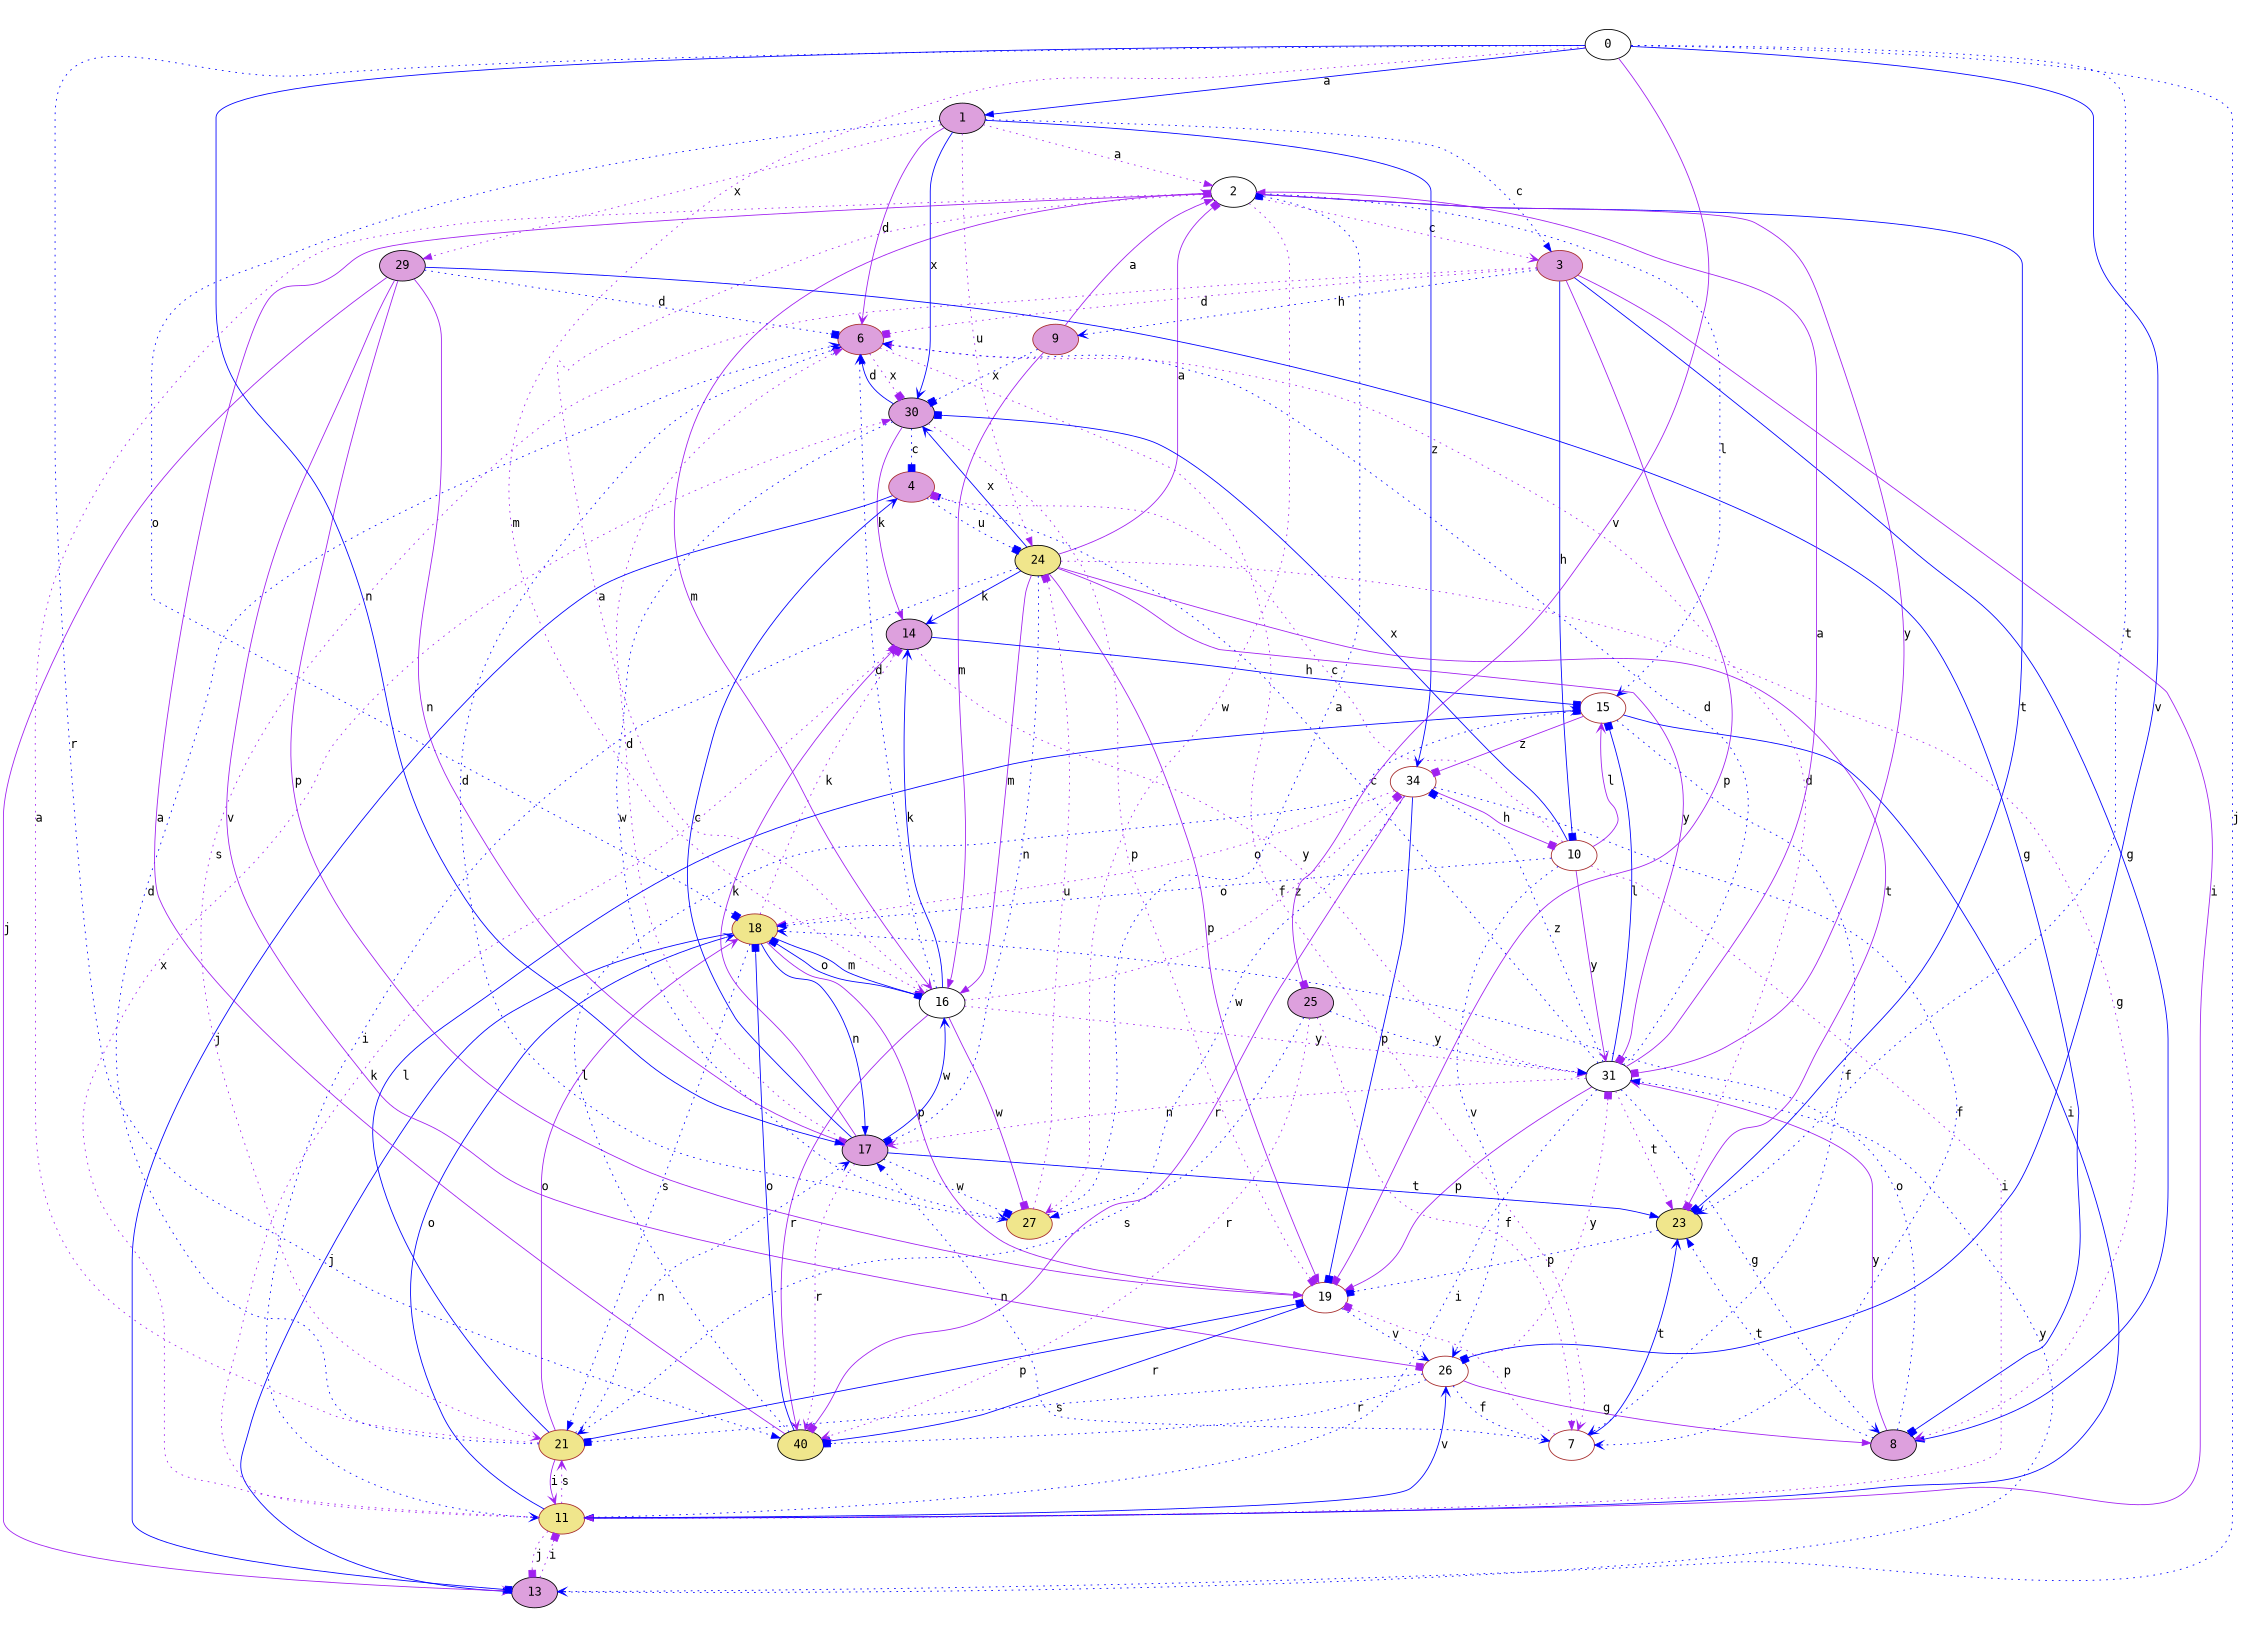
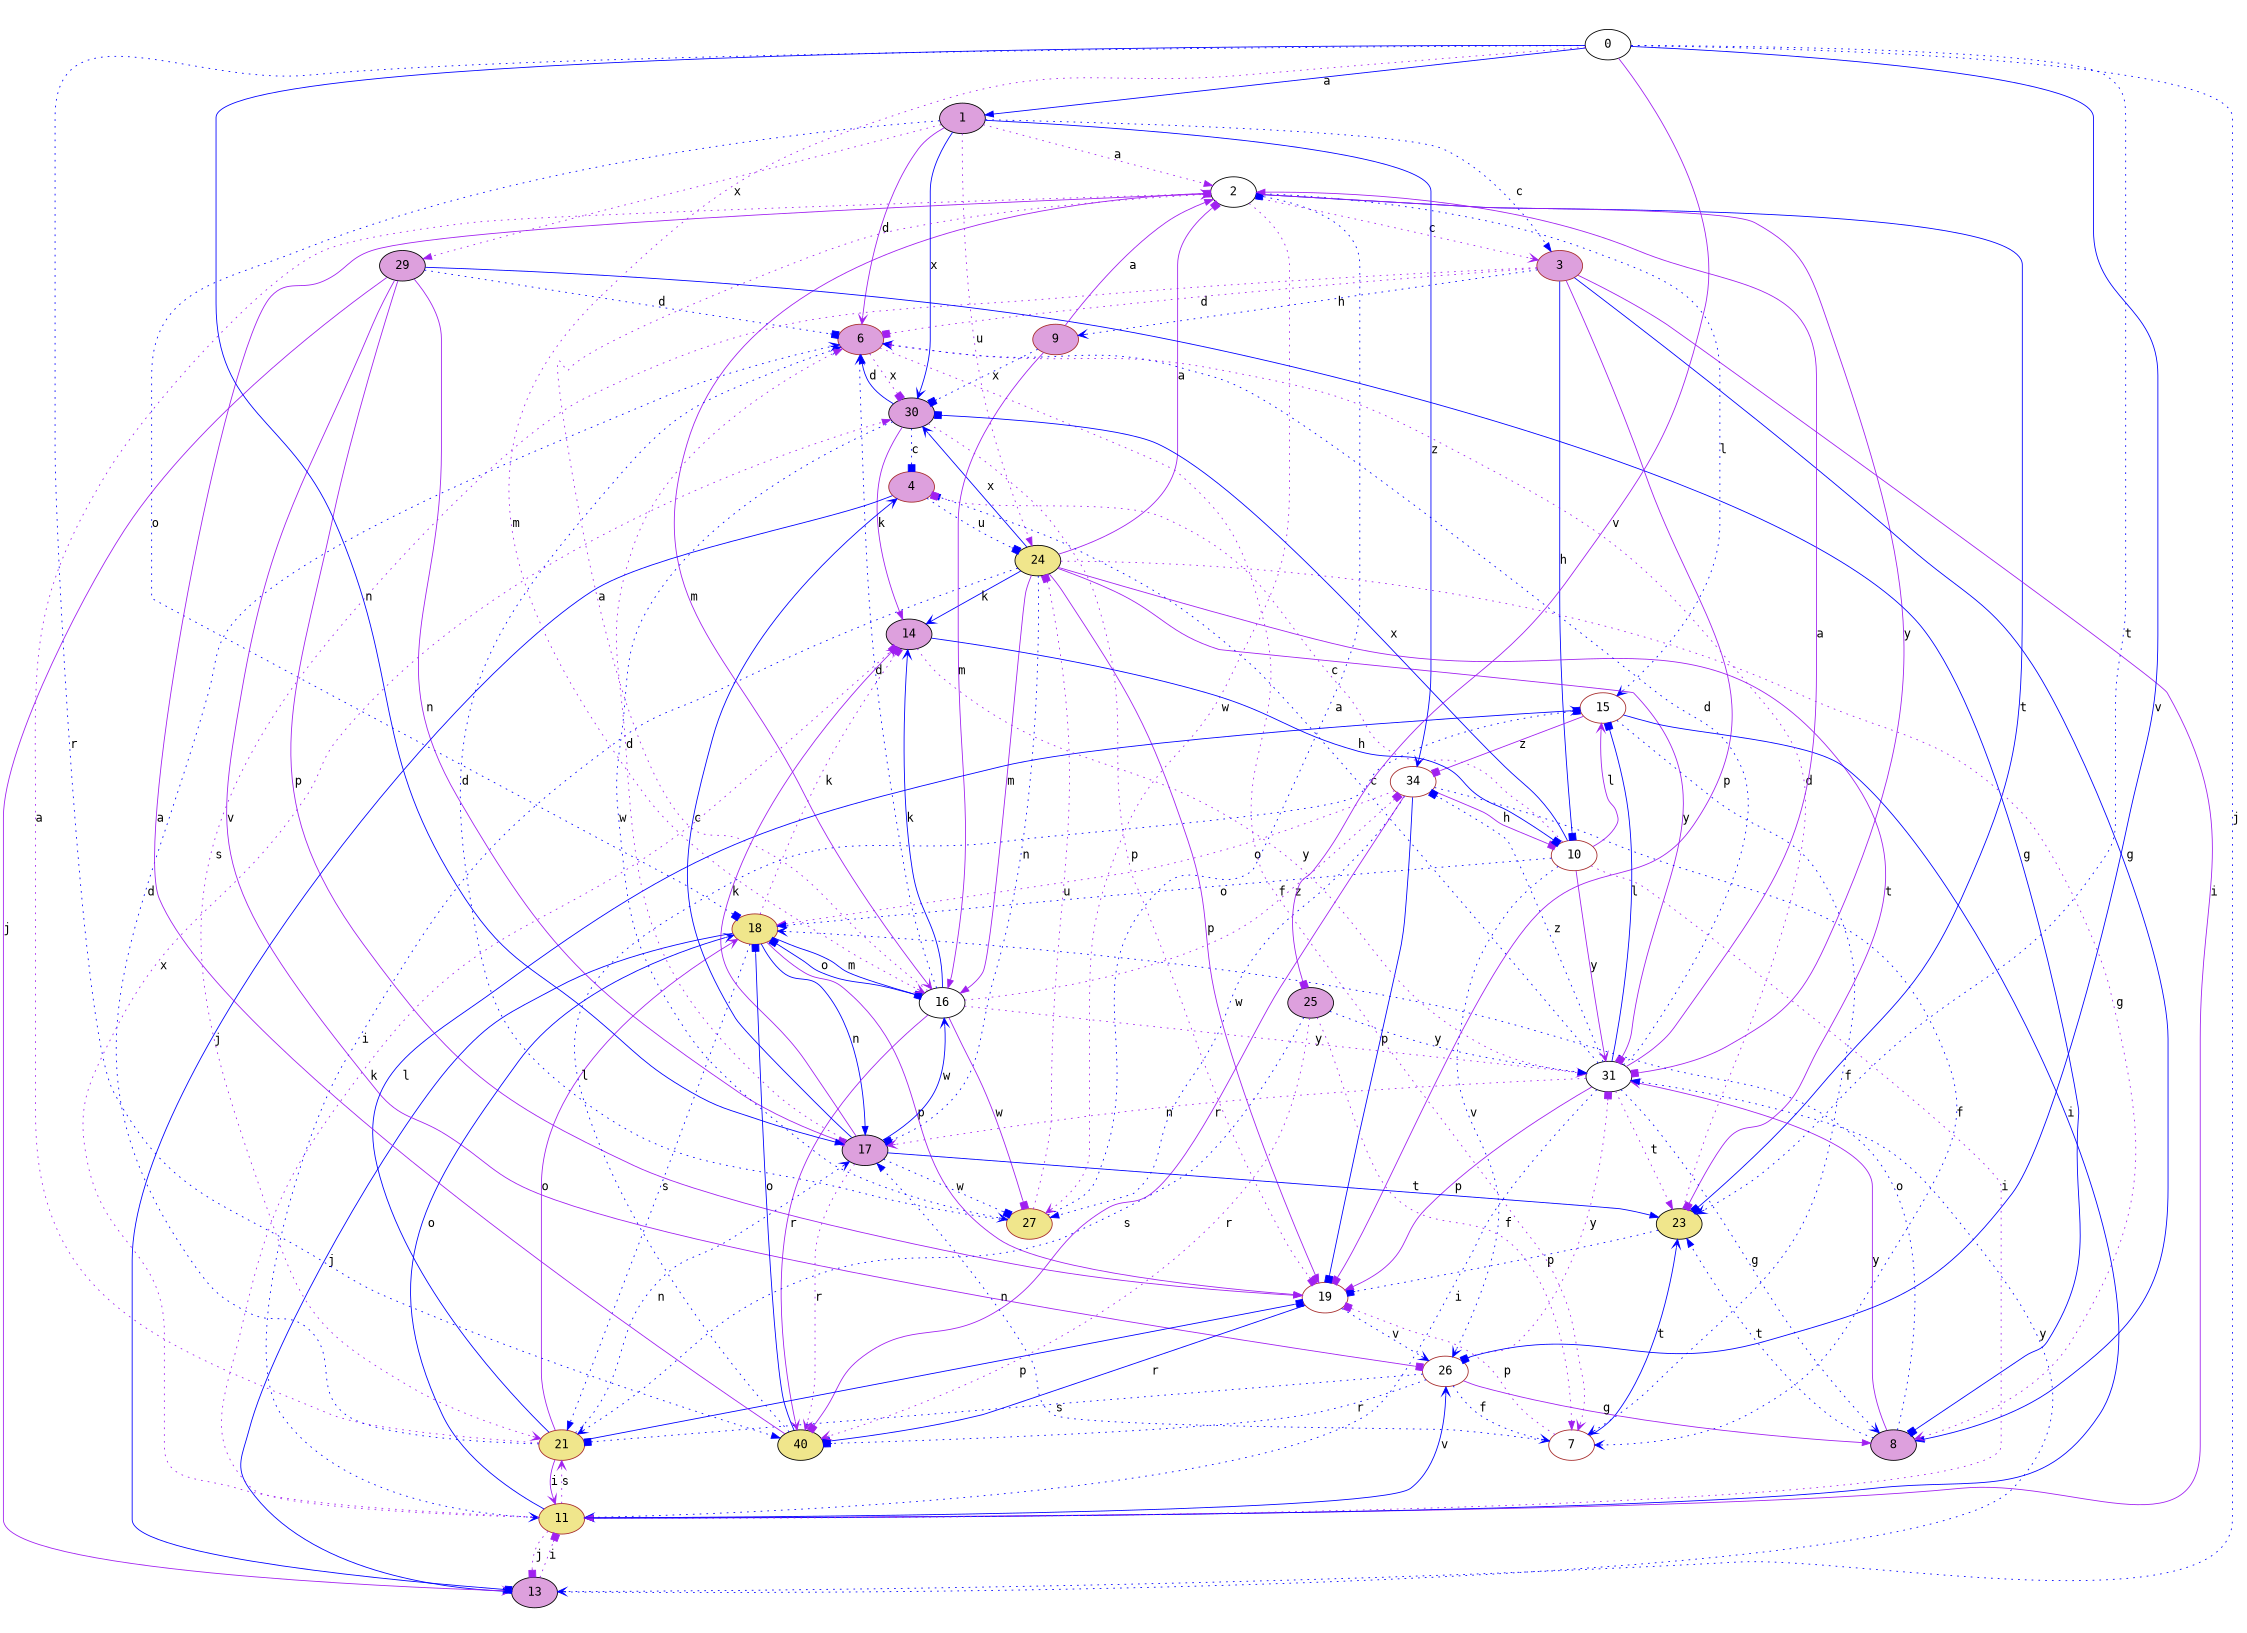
edge "14" -> "15": now "14" -> "10"
edge "31" -> "11": arrowhead normal -> vee
